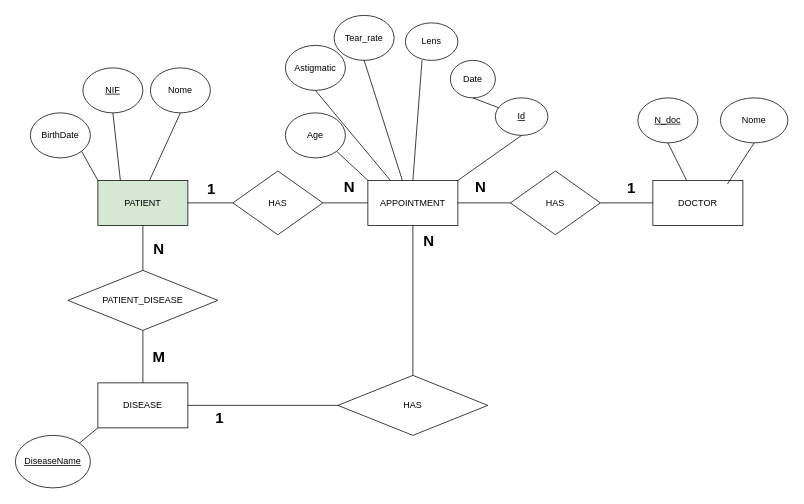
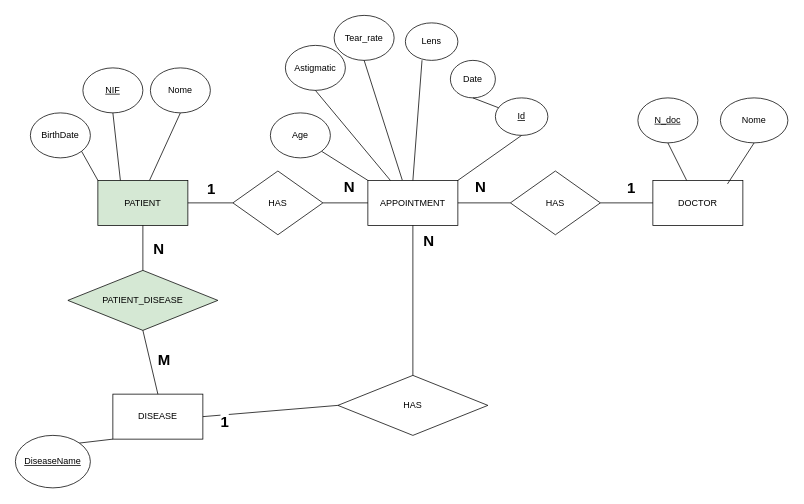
node "Age": moved (315, 135) -> (300, 135)
node "PATIENT_DISEASE": fillcolor #ffffff -> #d5e8d4
node "DISEASE": moved (143, 405) -> (158, 417)
